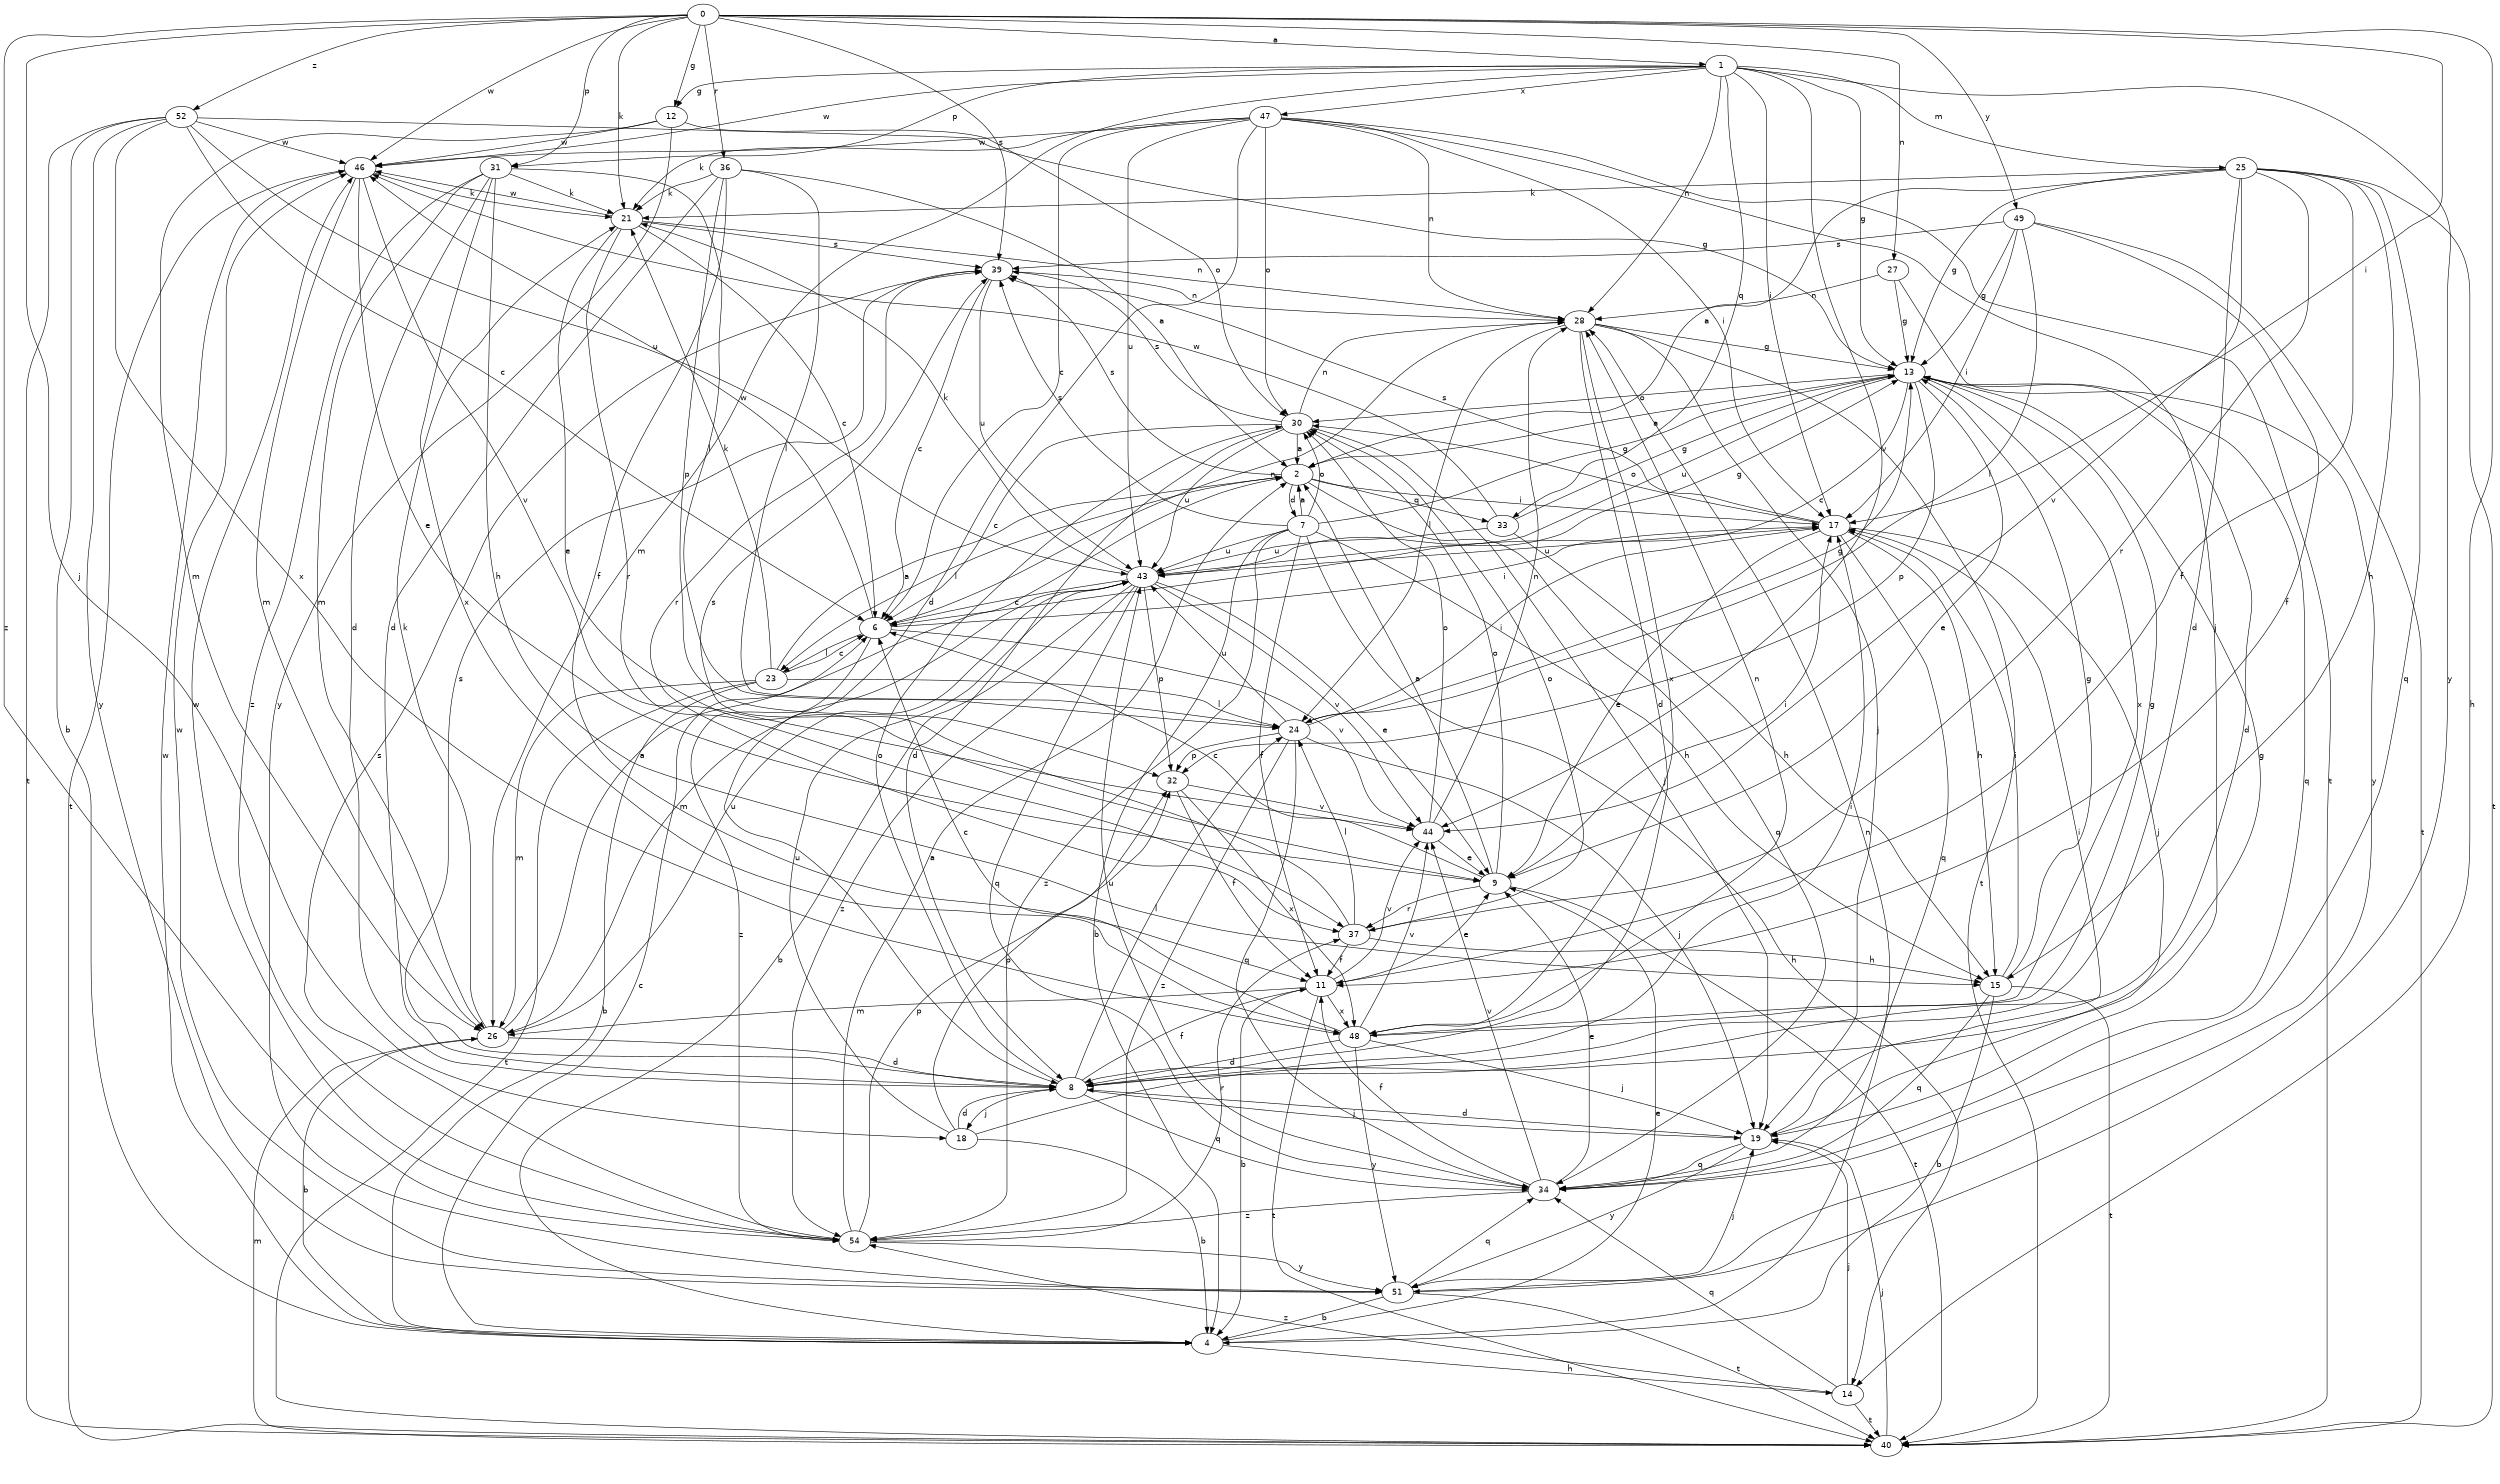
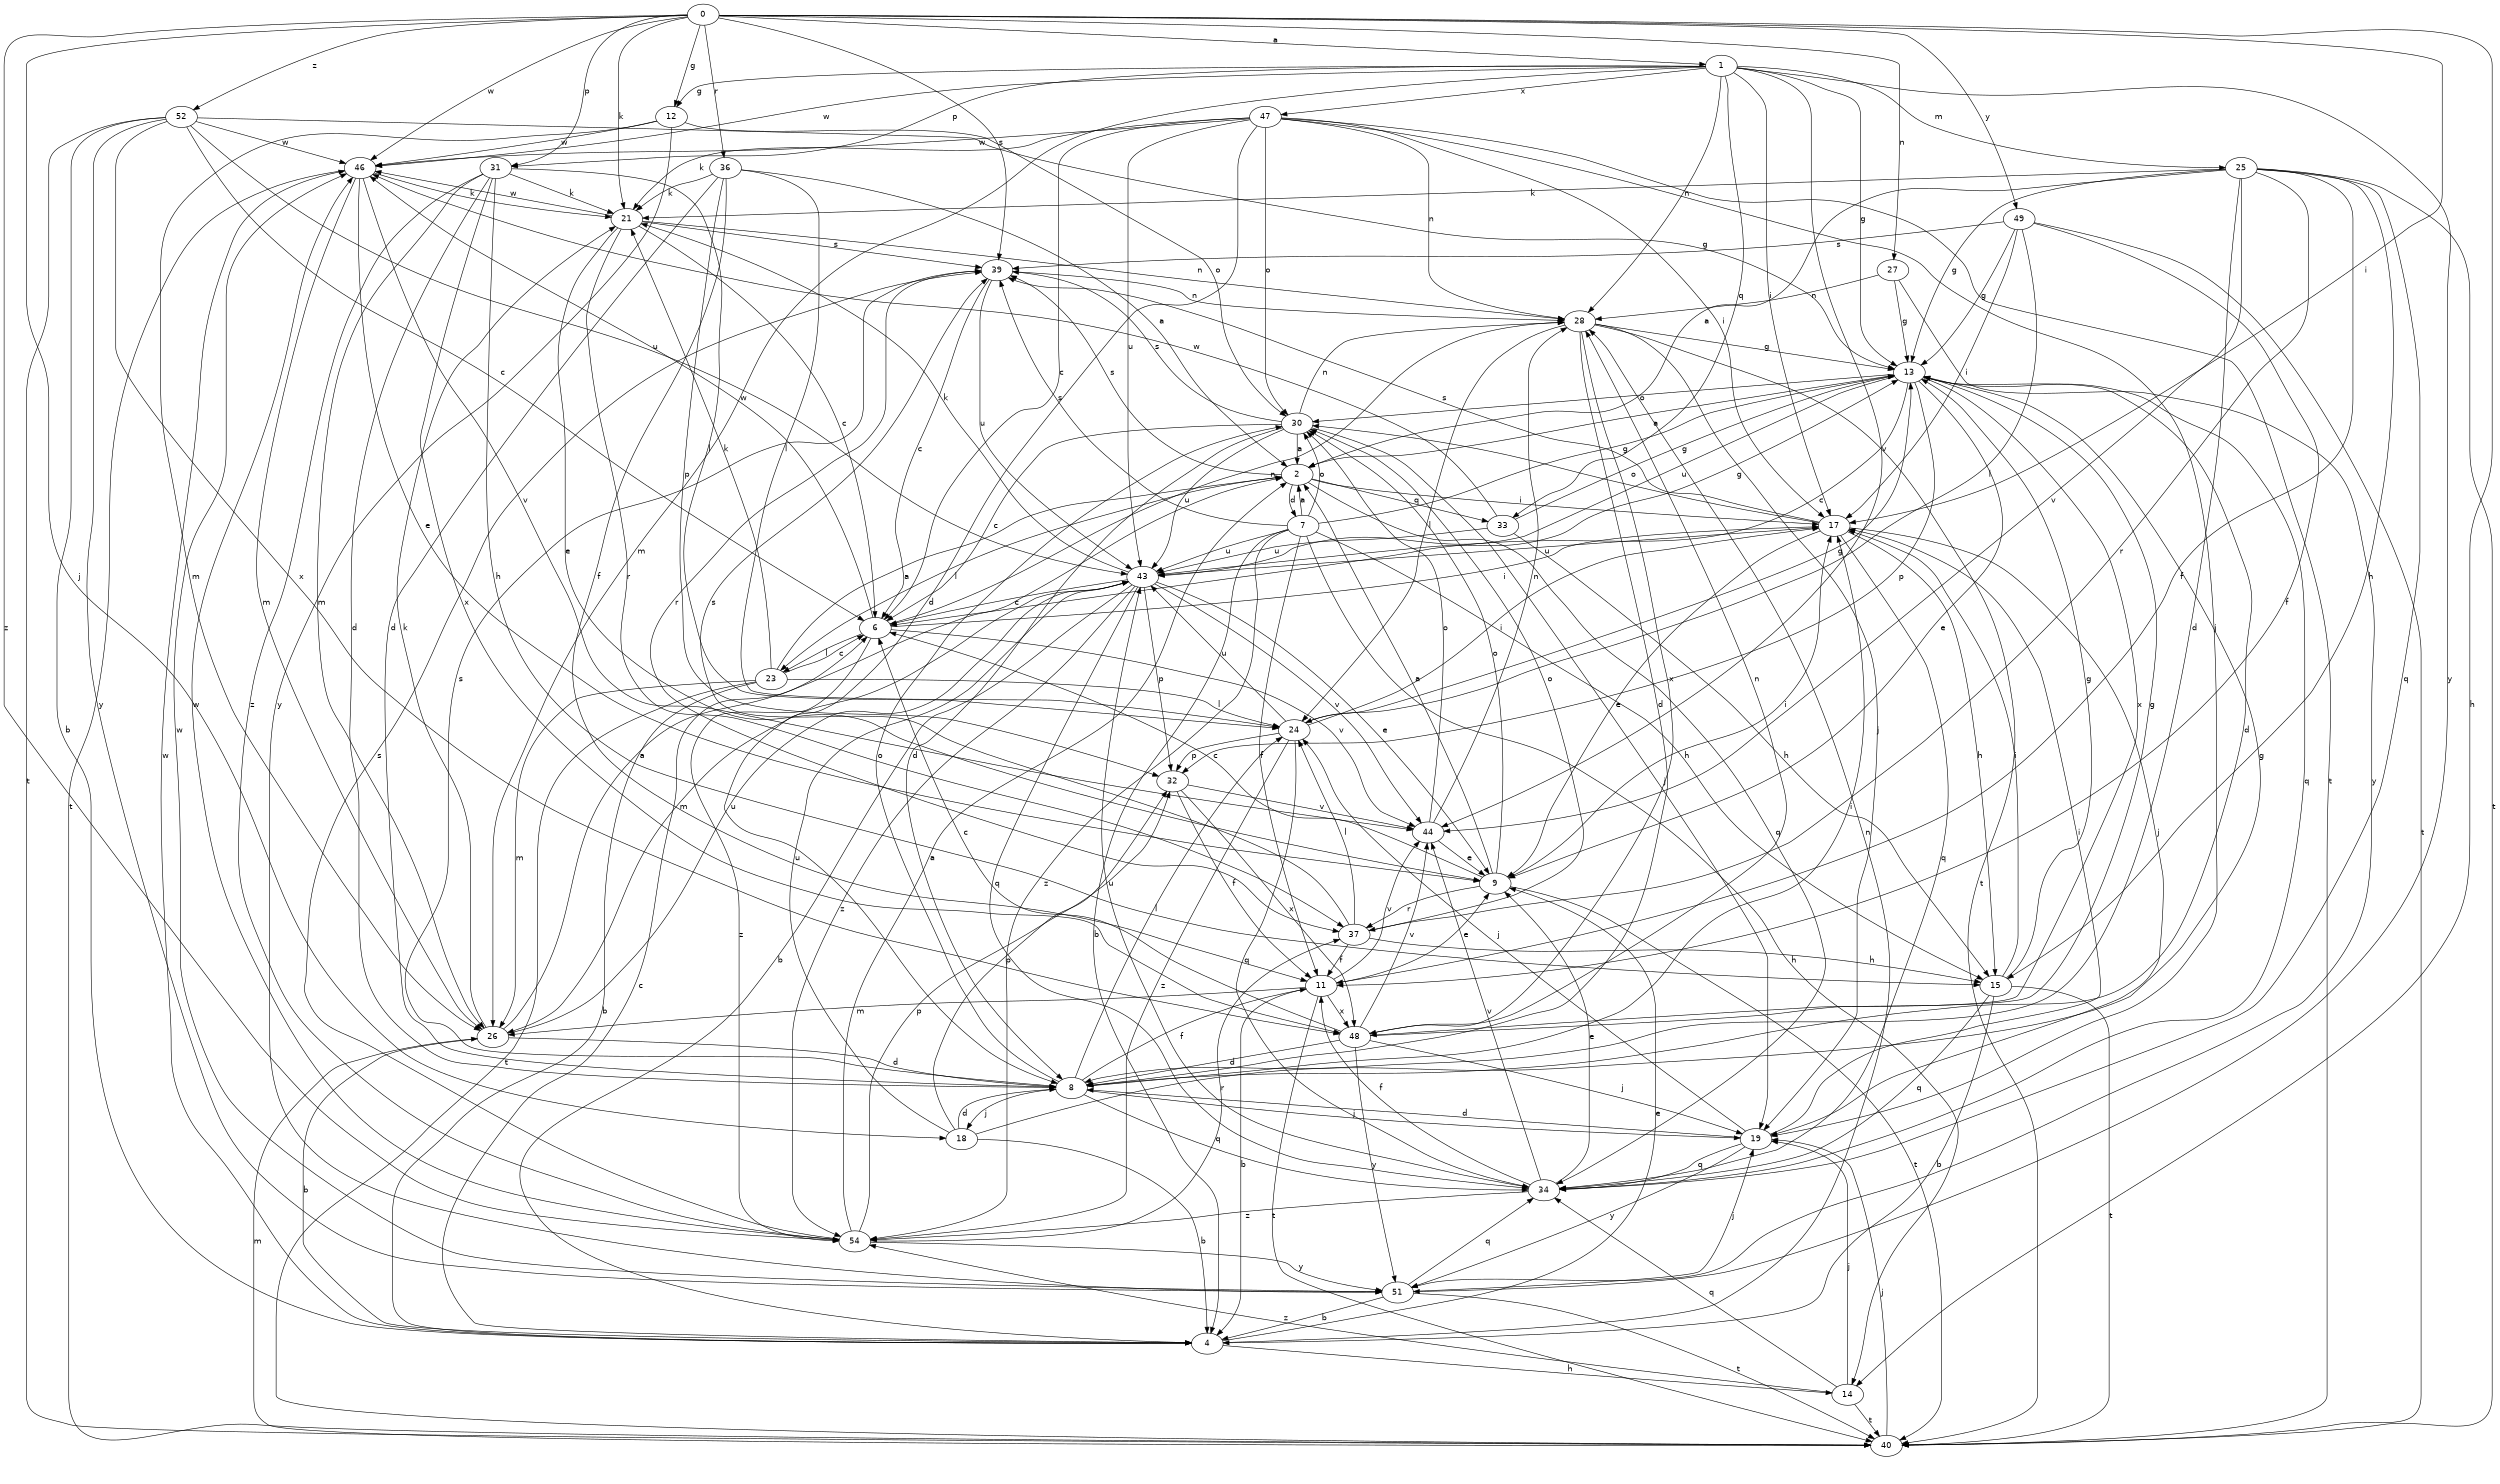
edge "24" -> "19": reversed
